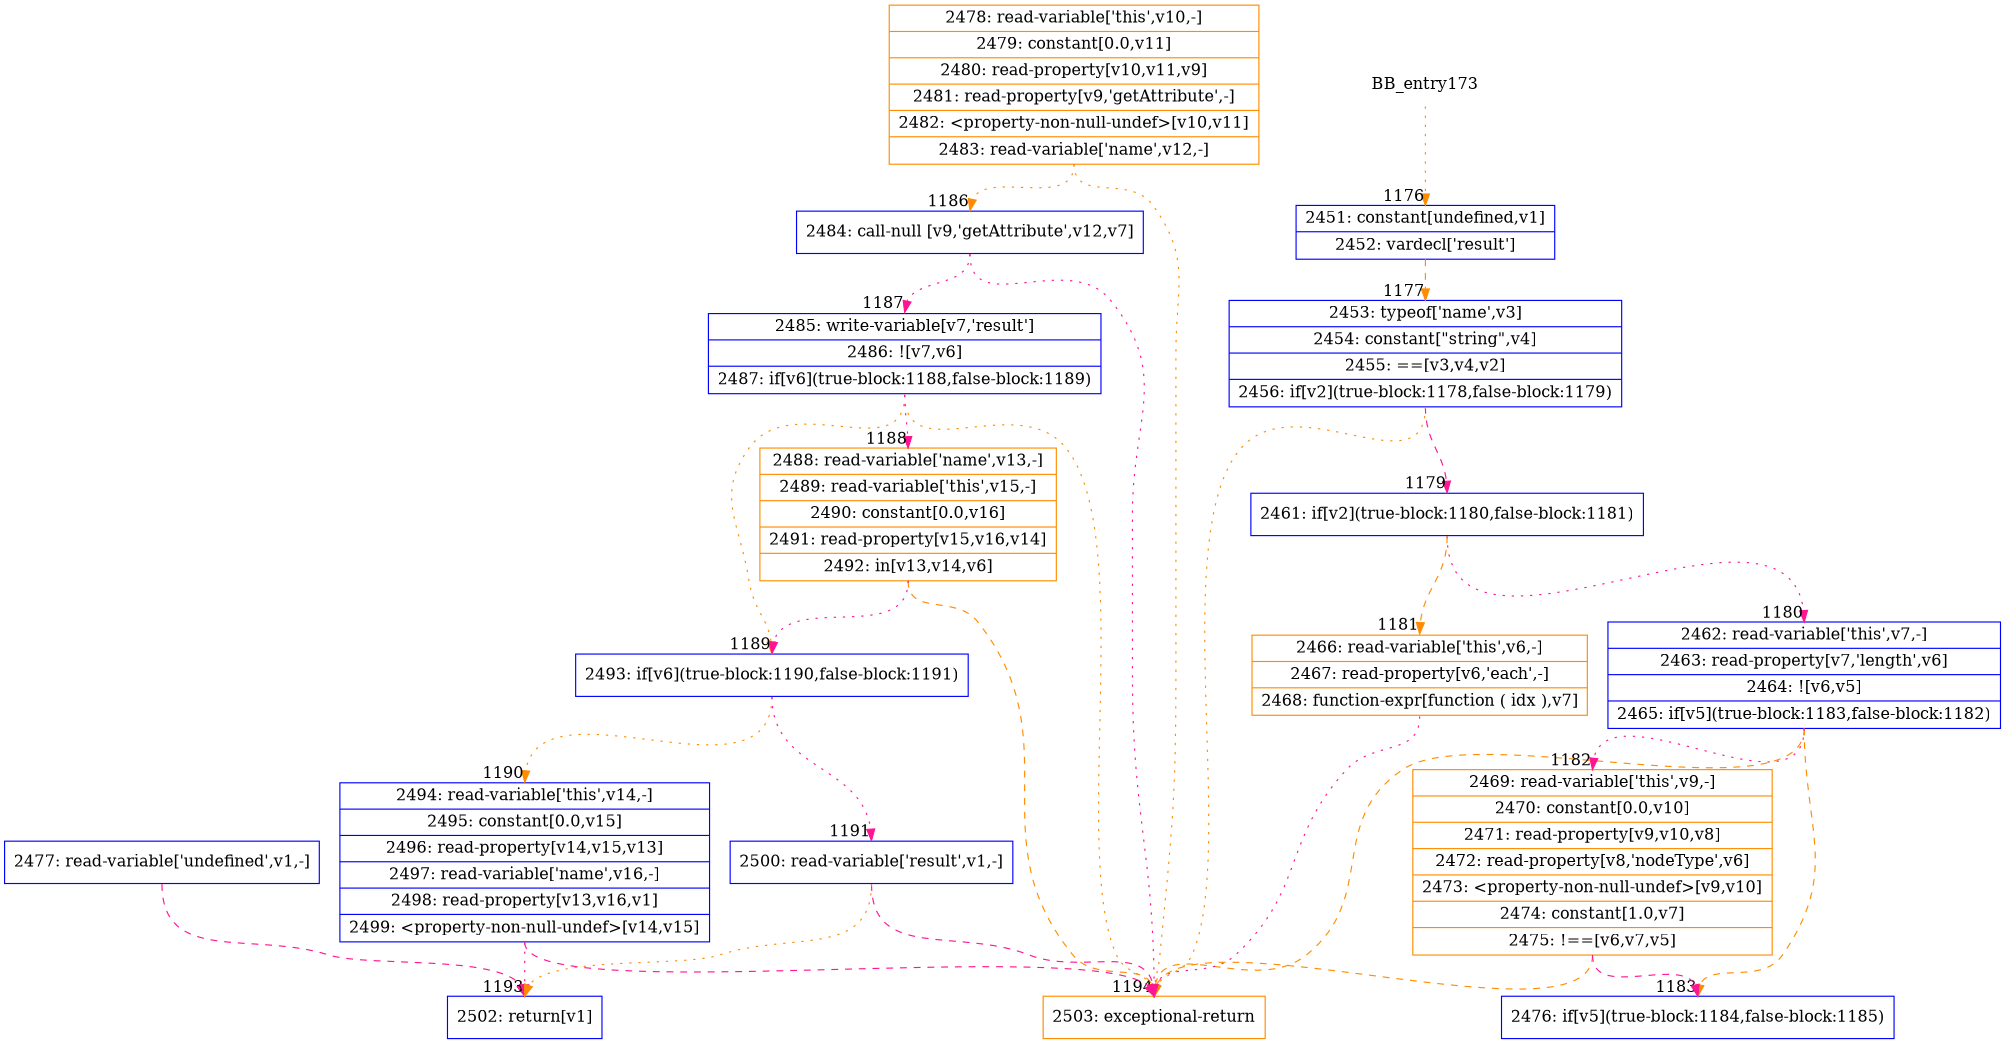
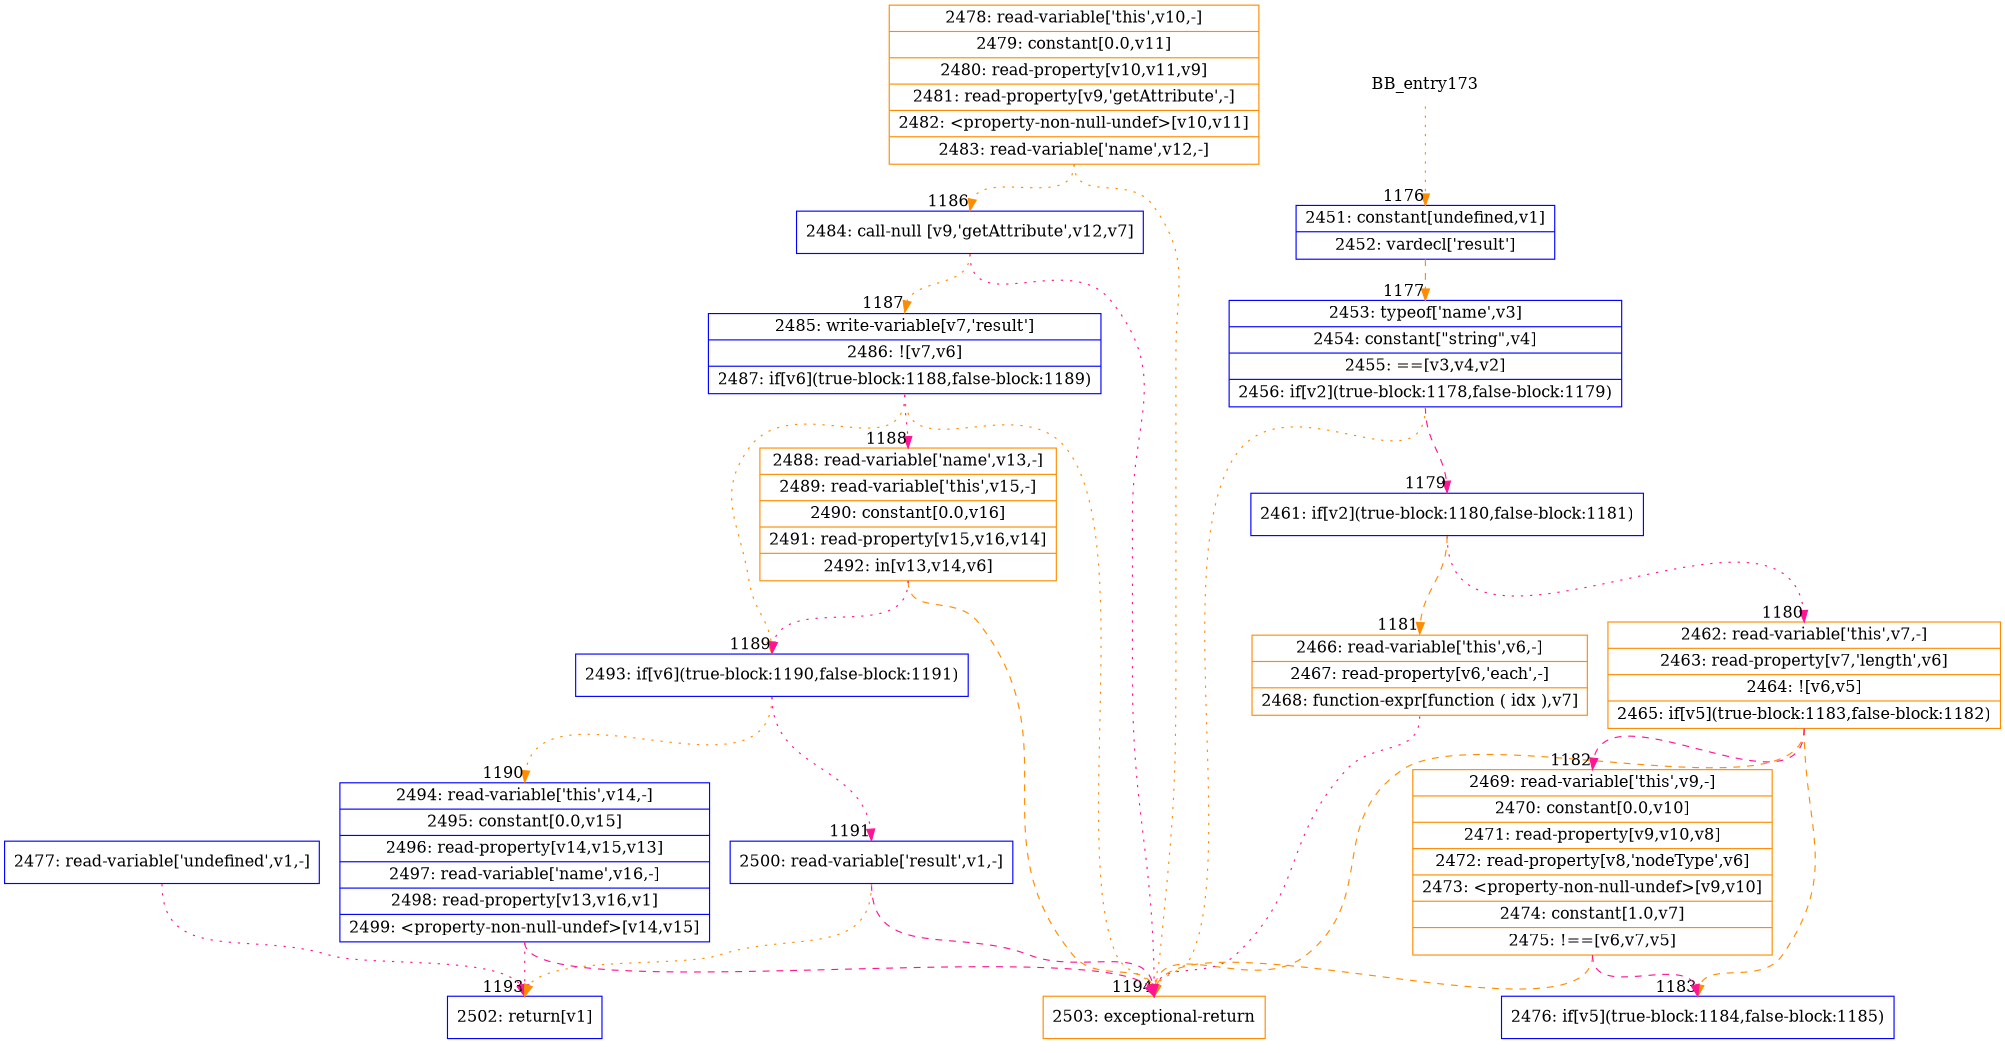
edge "2484: call-null [v9,'getAttribute',v12,v7]" -> "2485: write-variable[v7,'result']": color deeppink -> darkorange
node "2462: read-variable['this',v7,-]": color blue -> darkorange
edge "2462: read-variable['this',v7,-]" -> "2469: read-variable['this',v9,-]": style dotted -> dashed
edge "2477: read-variable['undefined',v1,-]" -> "2502: return[v1]": style dashed -> dotted
